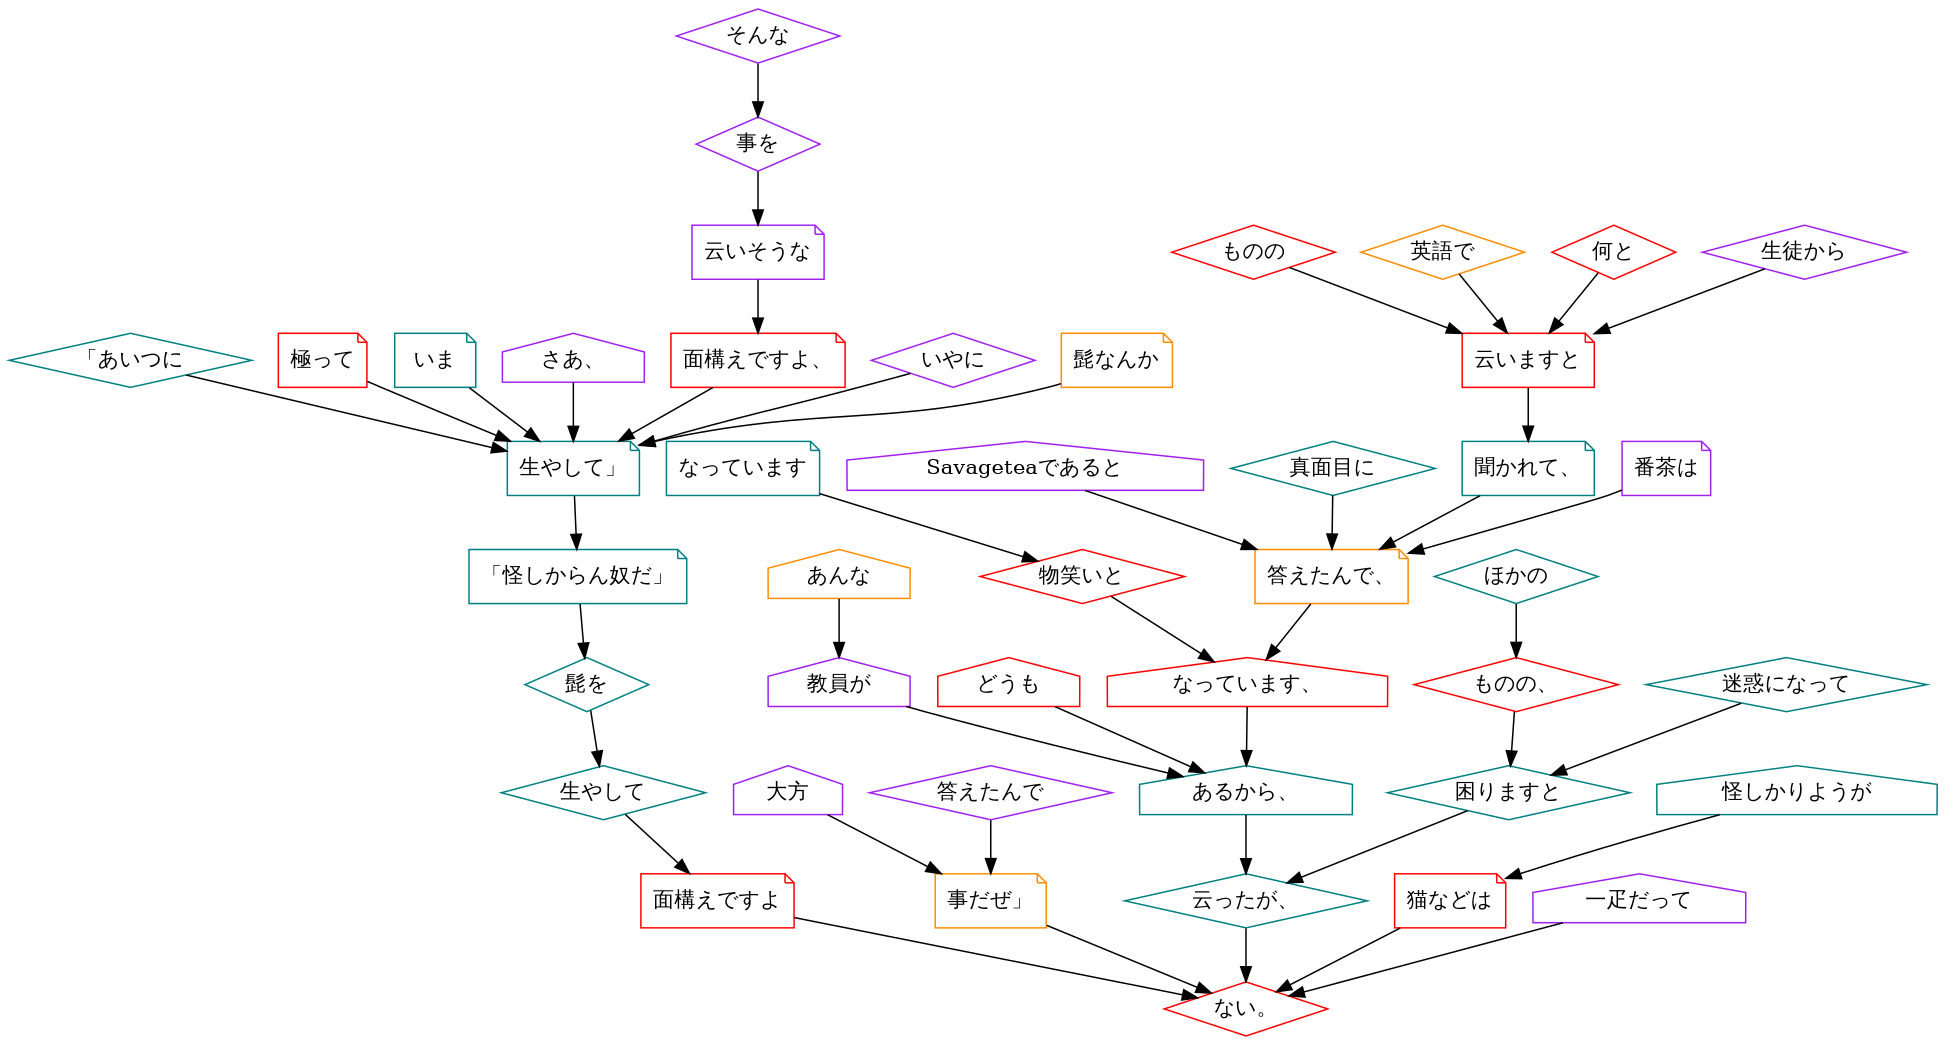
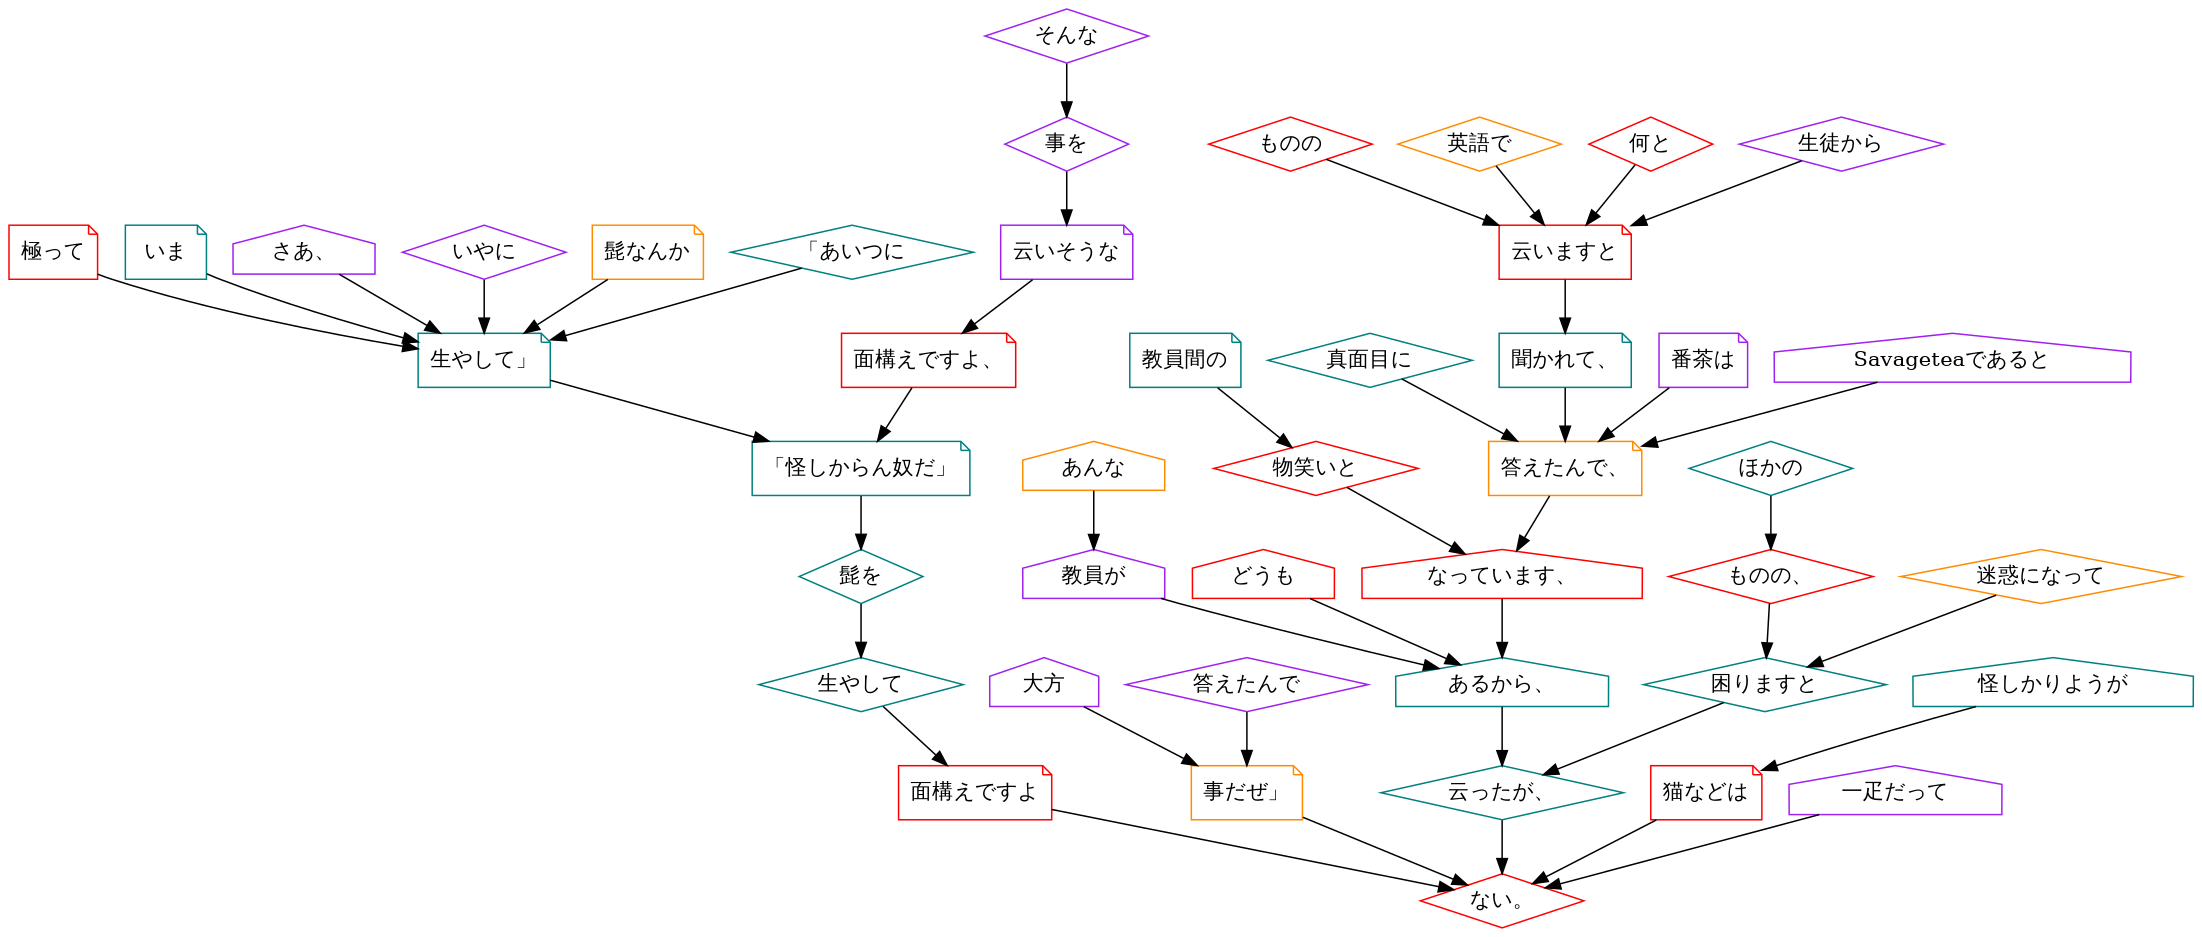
edge "面構えですよ、" -> "生やして」": now "面構えですよ、" -> "「怪しからん奴だ」"
node "なっています": label "なっています" -> "教員間の"
node "迷惑になって": color teal -> darkorange
